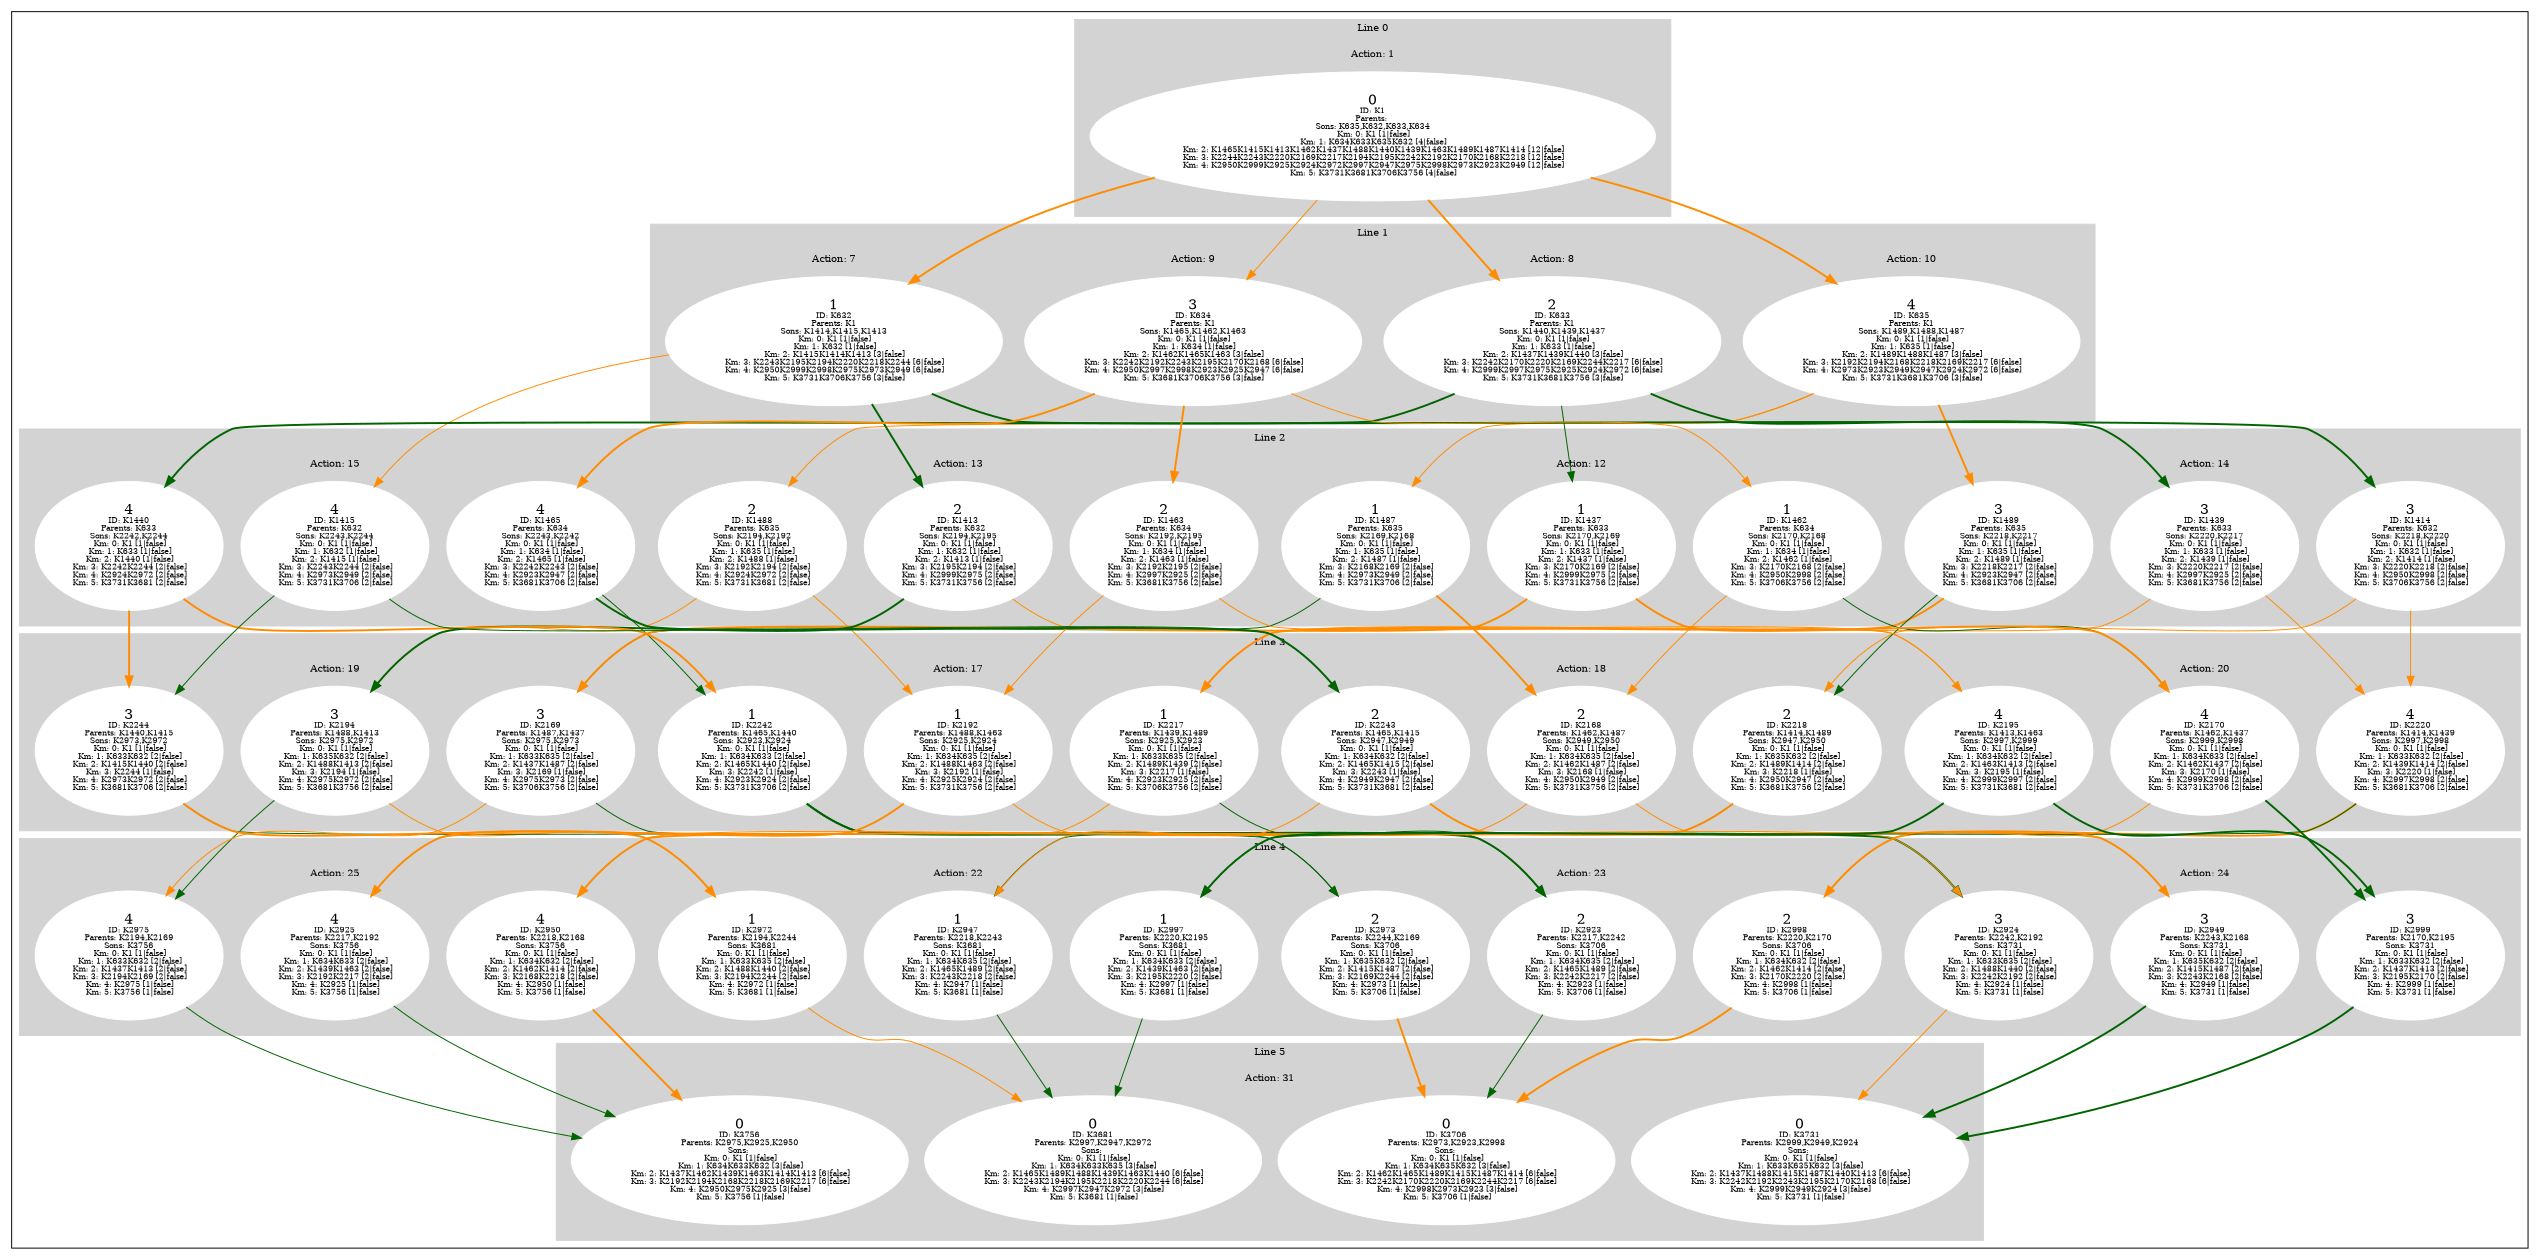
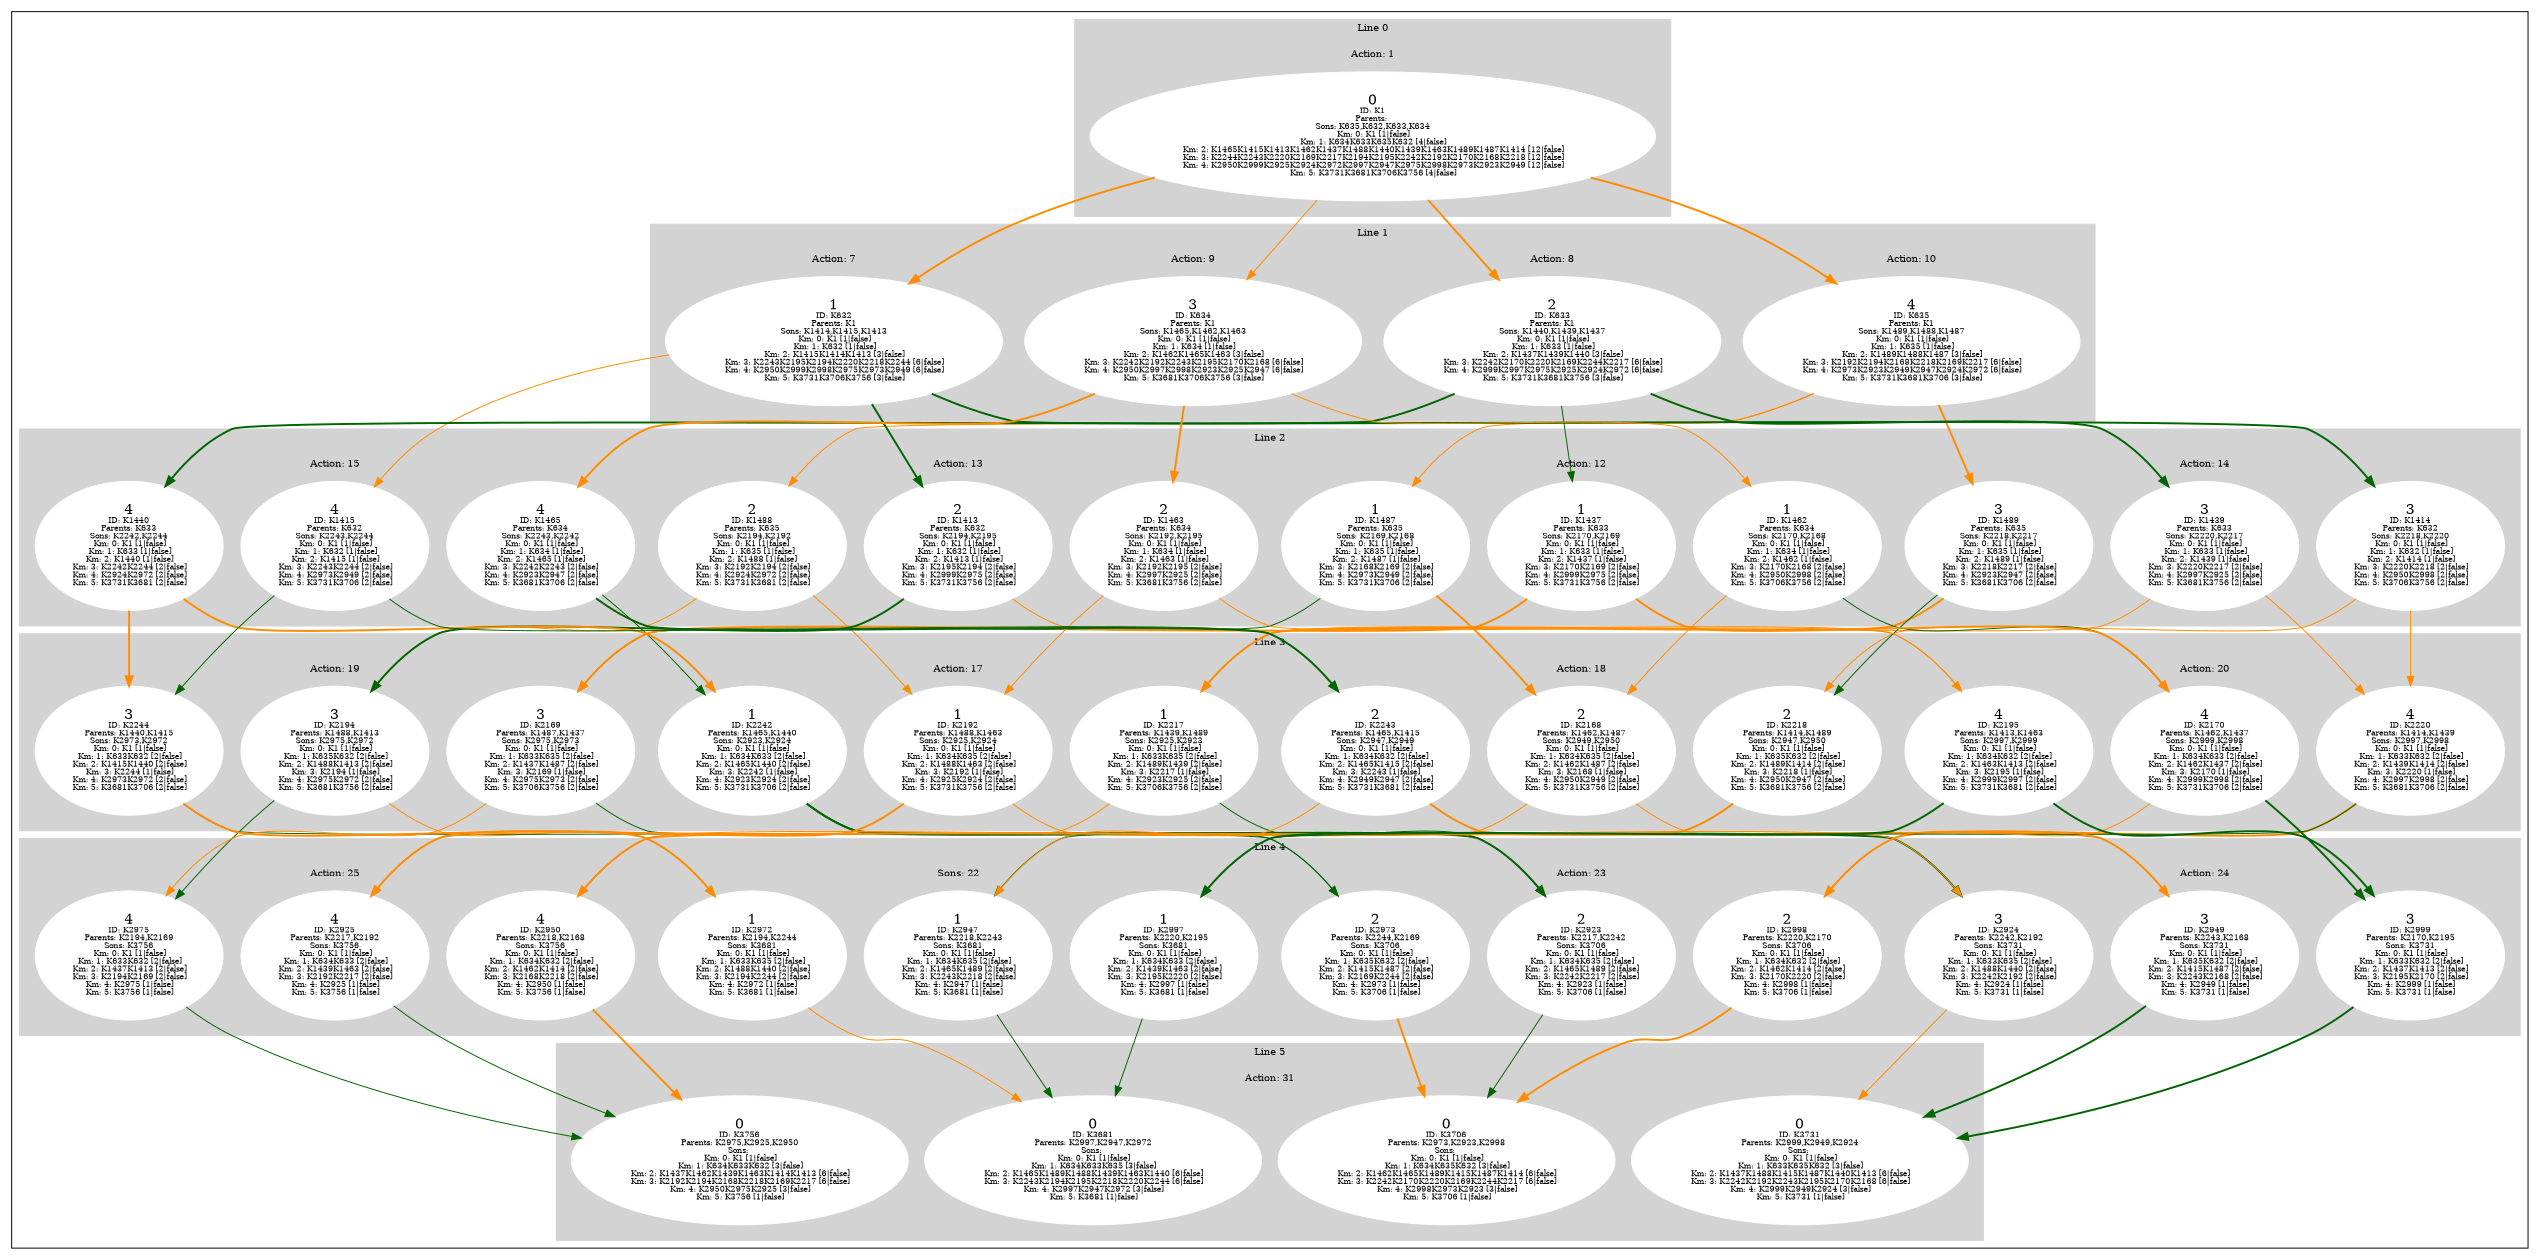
cluster "Action: 22": label "Action: 22" -> "Sons: 22"
